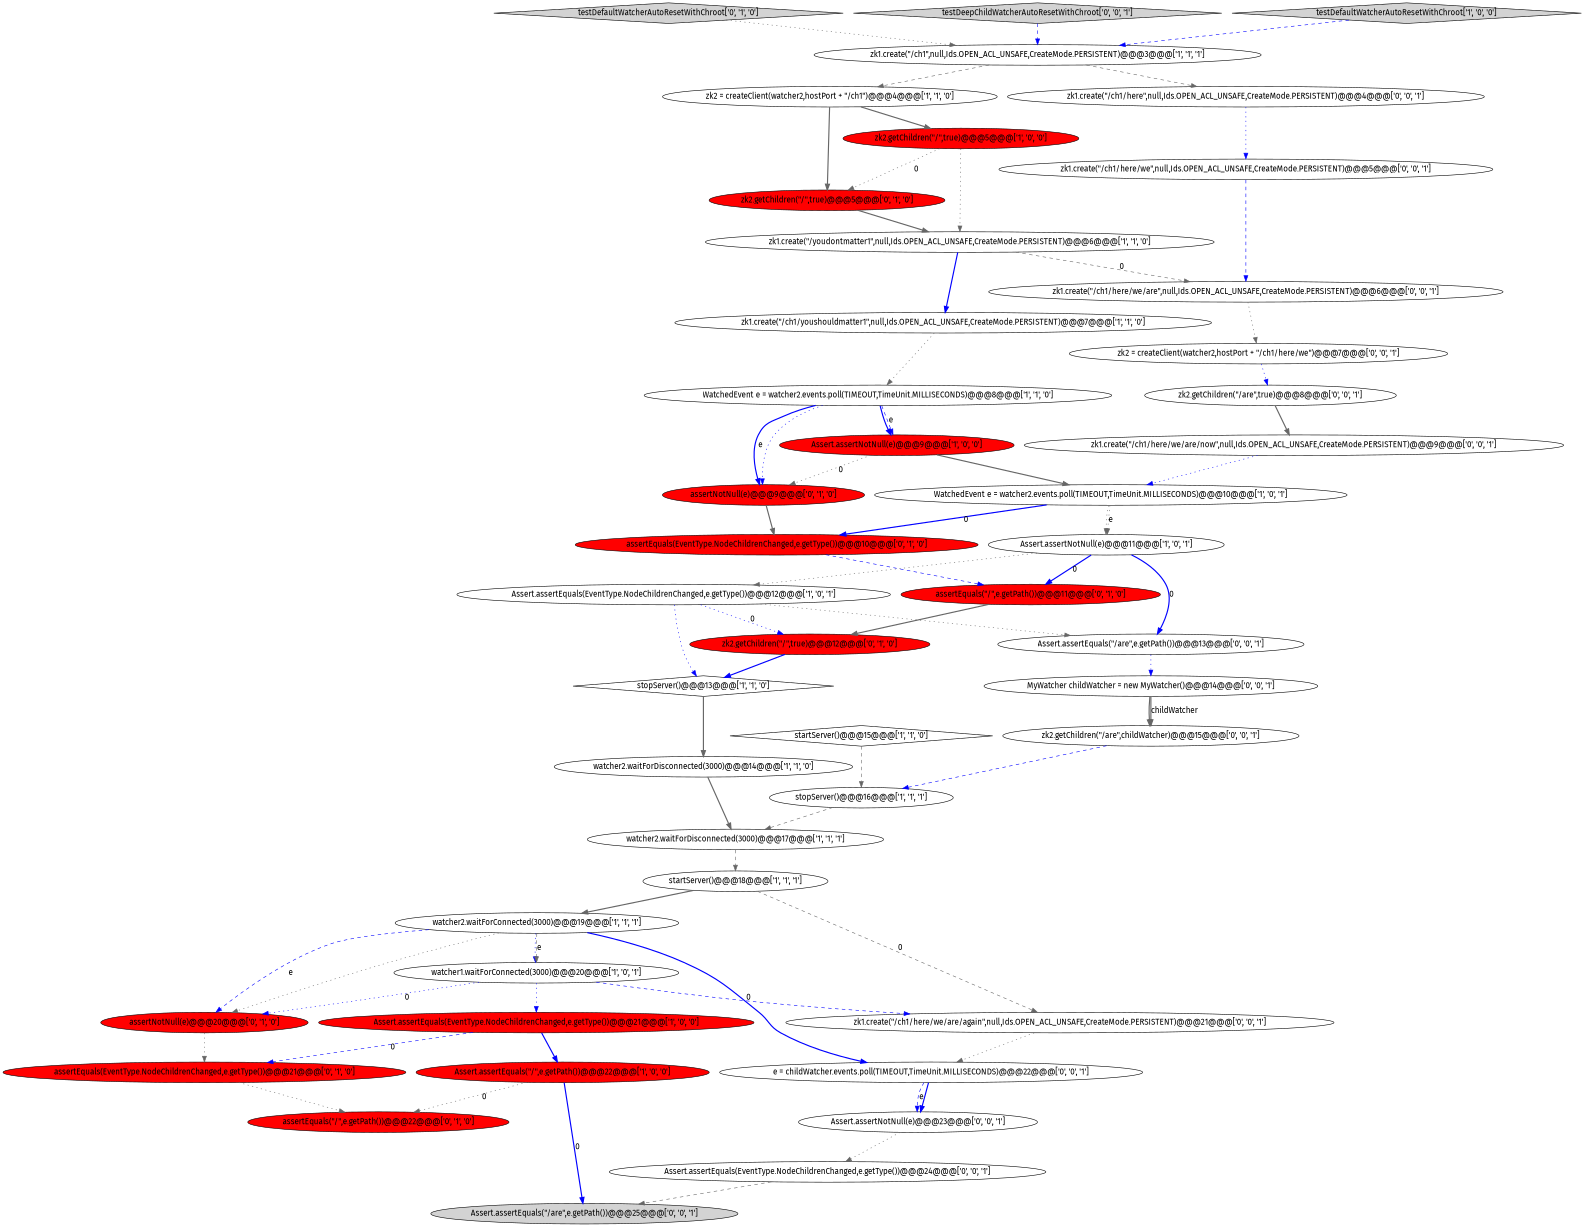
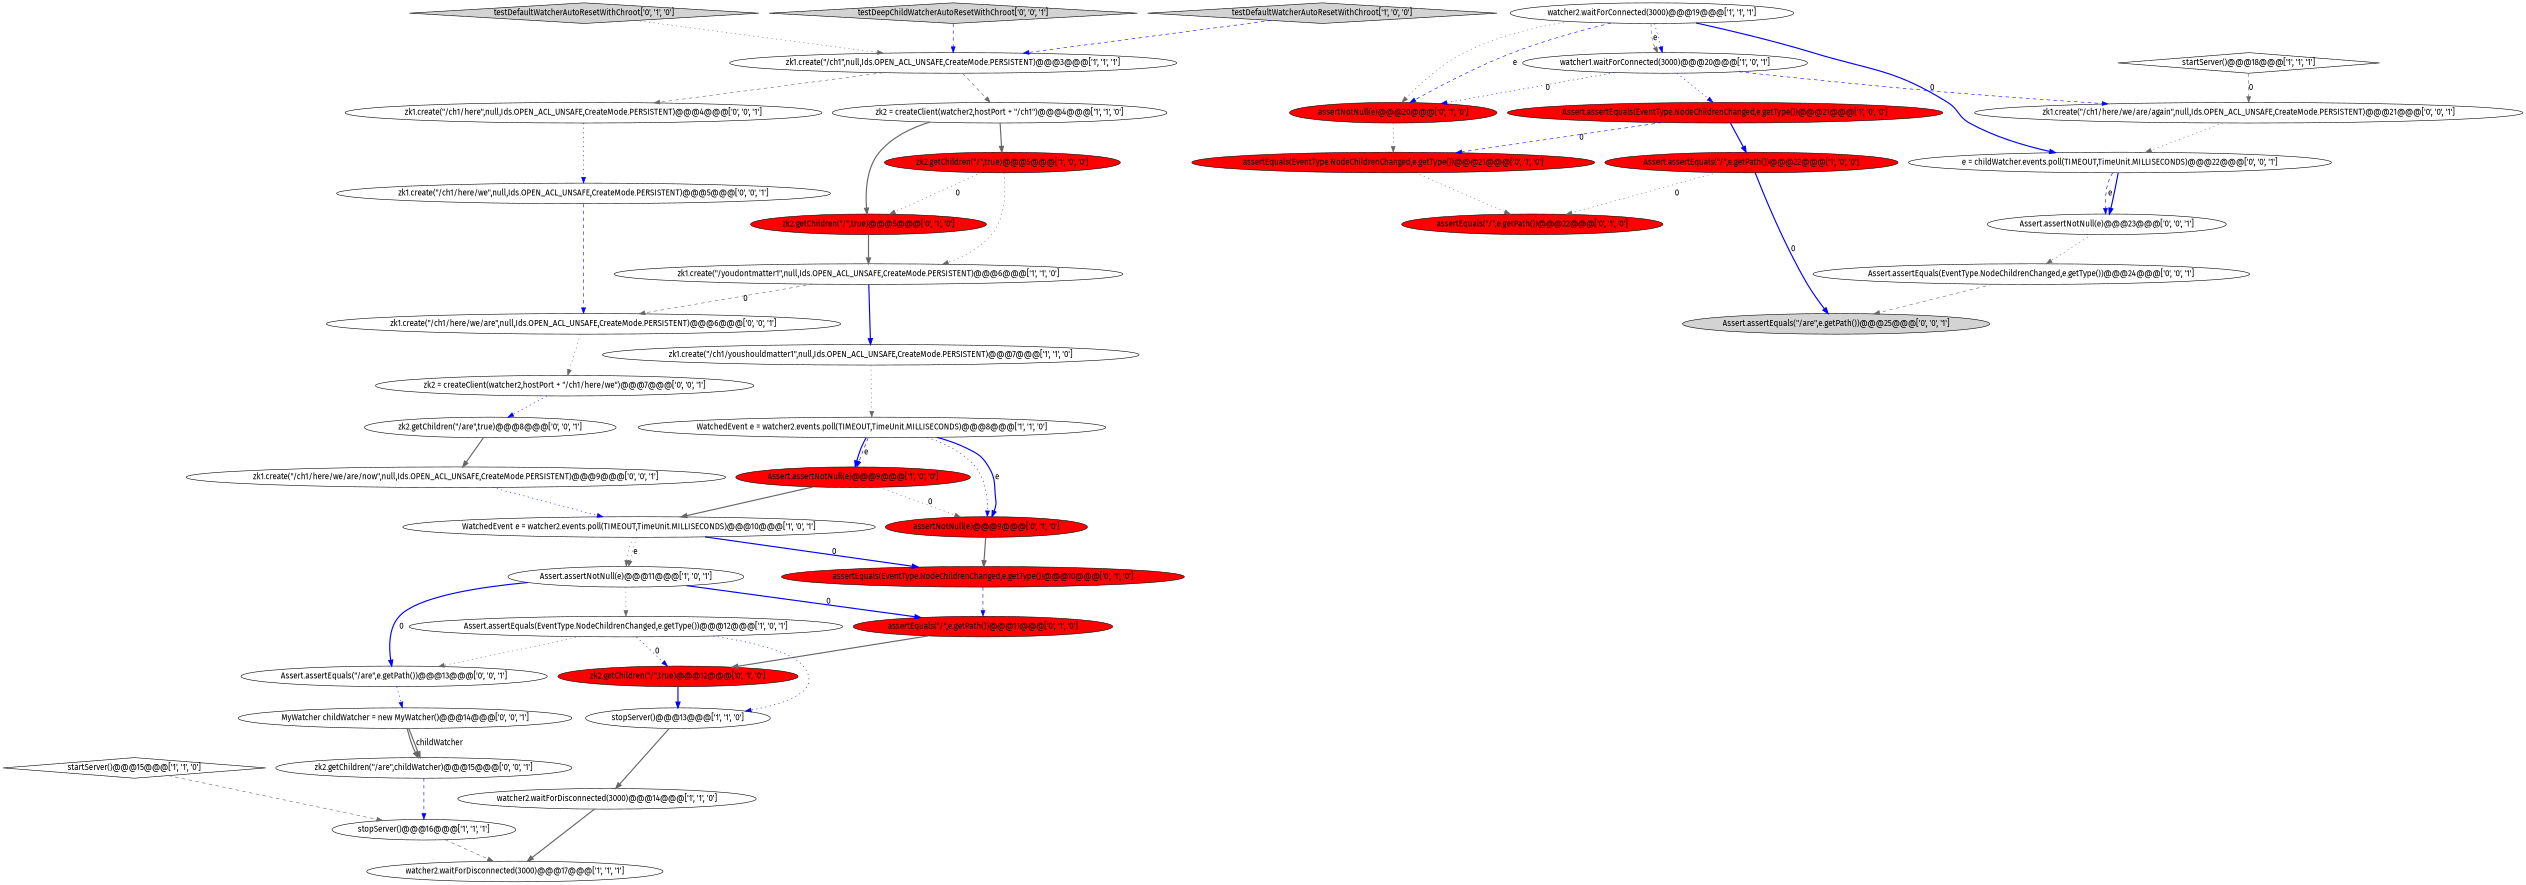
node "stopServer()@@@13@@@['1', '1', '0']": shape diamond -> ellipse
edge "watcher2.waitForDisconnected(3000)@@@17@@@['1', '1', '1']" -> "startServer()@@@18@@@['1', '1', '1']": removed
node "startServer()@@@18@@@['1', '1', '1']": shape ellipse -> diamond
edge "startServer()@@@18@@@['1', '1', '1']" -> "watcher2.waitForConnected(3000)@@@19@@@['1', '1', '1']": removed
